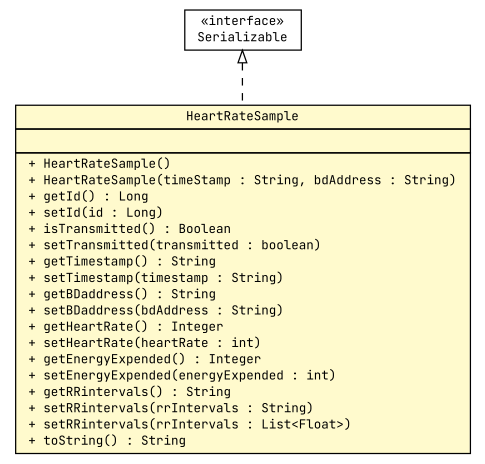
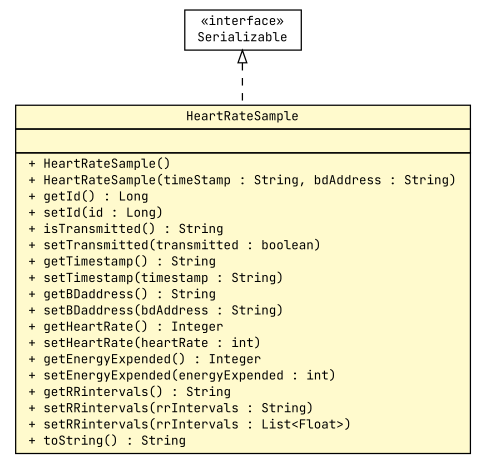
node "HeartRateSample": text "+ isTransmitted() : Boolean" -> "+ isTransmitted() : String"
